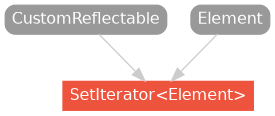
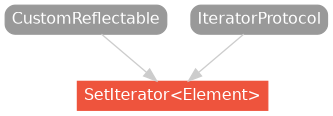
node "Element": label "Element" -> "IteratorProtocol"
